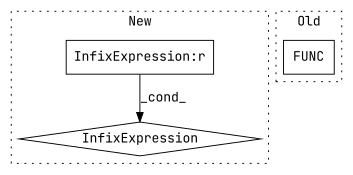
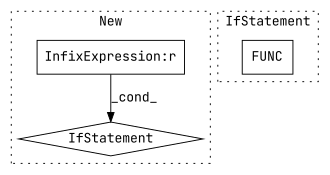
cluster "Old": label "Old" -> "IfStatement"
node "InfixExpression": label "InfixExpression" -> "IfStatement"
